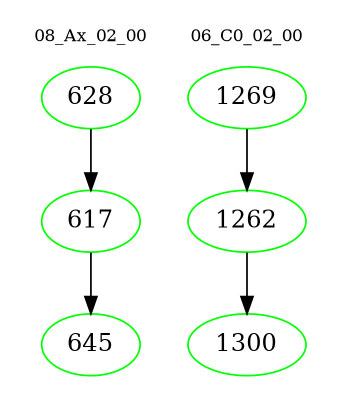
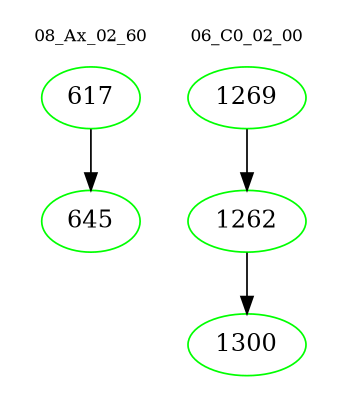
cluster "08_Ax_02_00": label "08_Ax_02_00" -> "08_Ax_02_60"
node "628": removed
